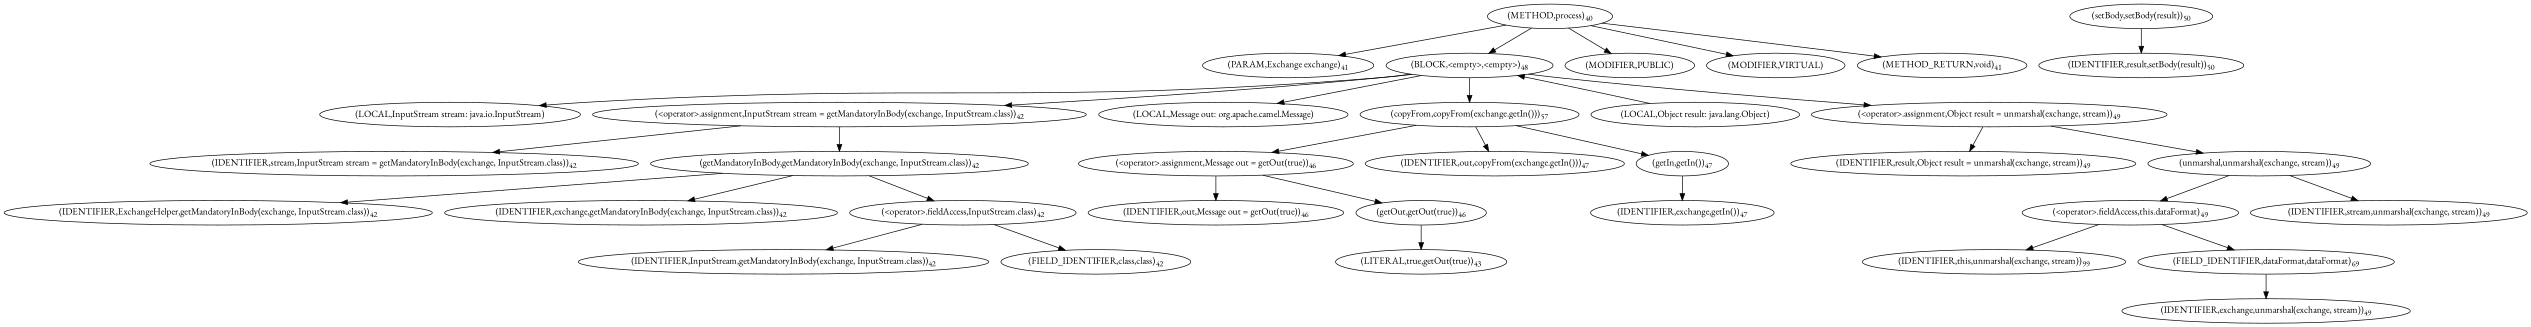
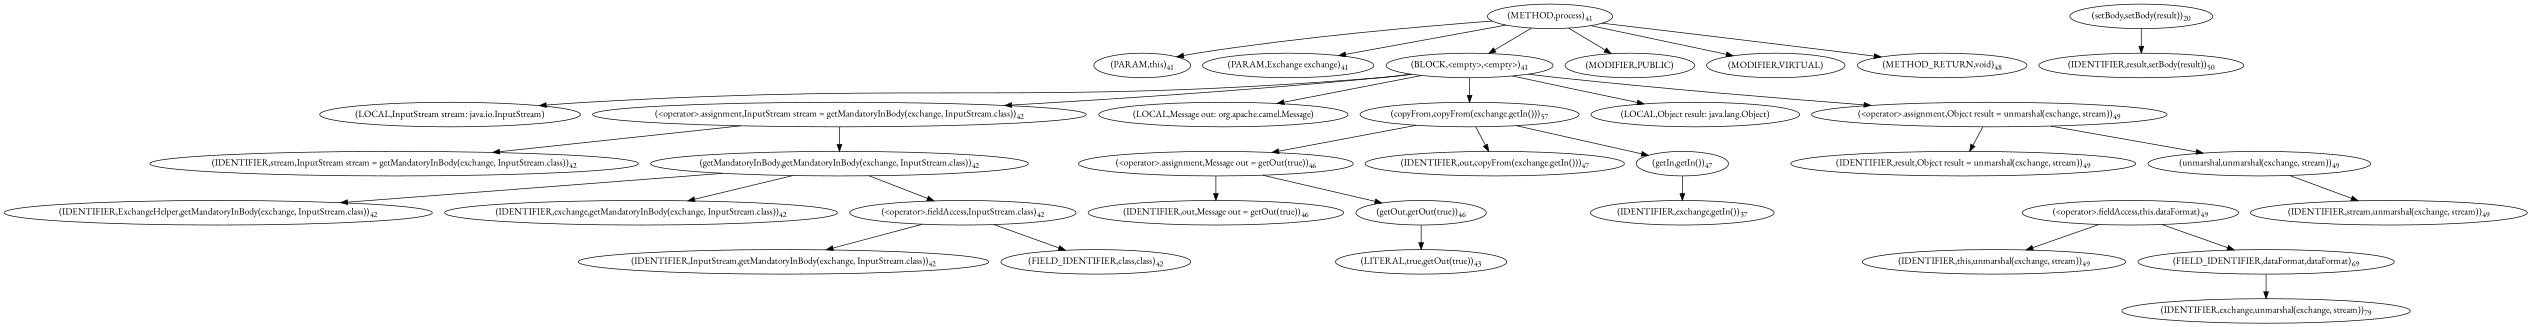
node "(METHOD,process)": text "40" -> "41"
node "(setBody,setBody(result))": text "50" -> "20"
node "(BLOCK,<empty>,<empty>)": text "48" -> "41"
node "(METHOD_RETURN,void)": text "41" -> "48"
node "(PARAM,this)": added
edge "(LOCAL,Object result: java.lang.Object)" -> "(BLOCK,<empty>,<empty>)": reversed
edge "(unmarshal,unmarshal(exchange, stream))" -> "(<operator>.fieldAccess,this.dataFormat)": removed
node "(IDENTIFIER,exchange,getIn())": text "47" -> "37"
node "(IDENTIFIER,this,unmarshal(exchange, stream))": text "99" -> "49"
node "(IDENTIFIER,exchange,unmarshal(exchange, stream))": text "49" -> "79"
